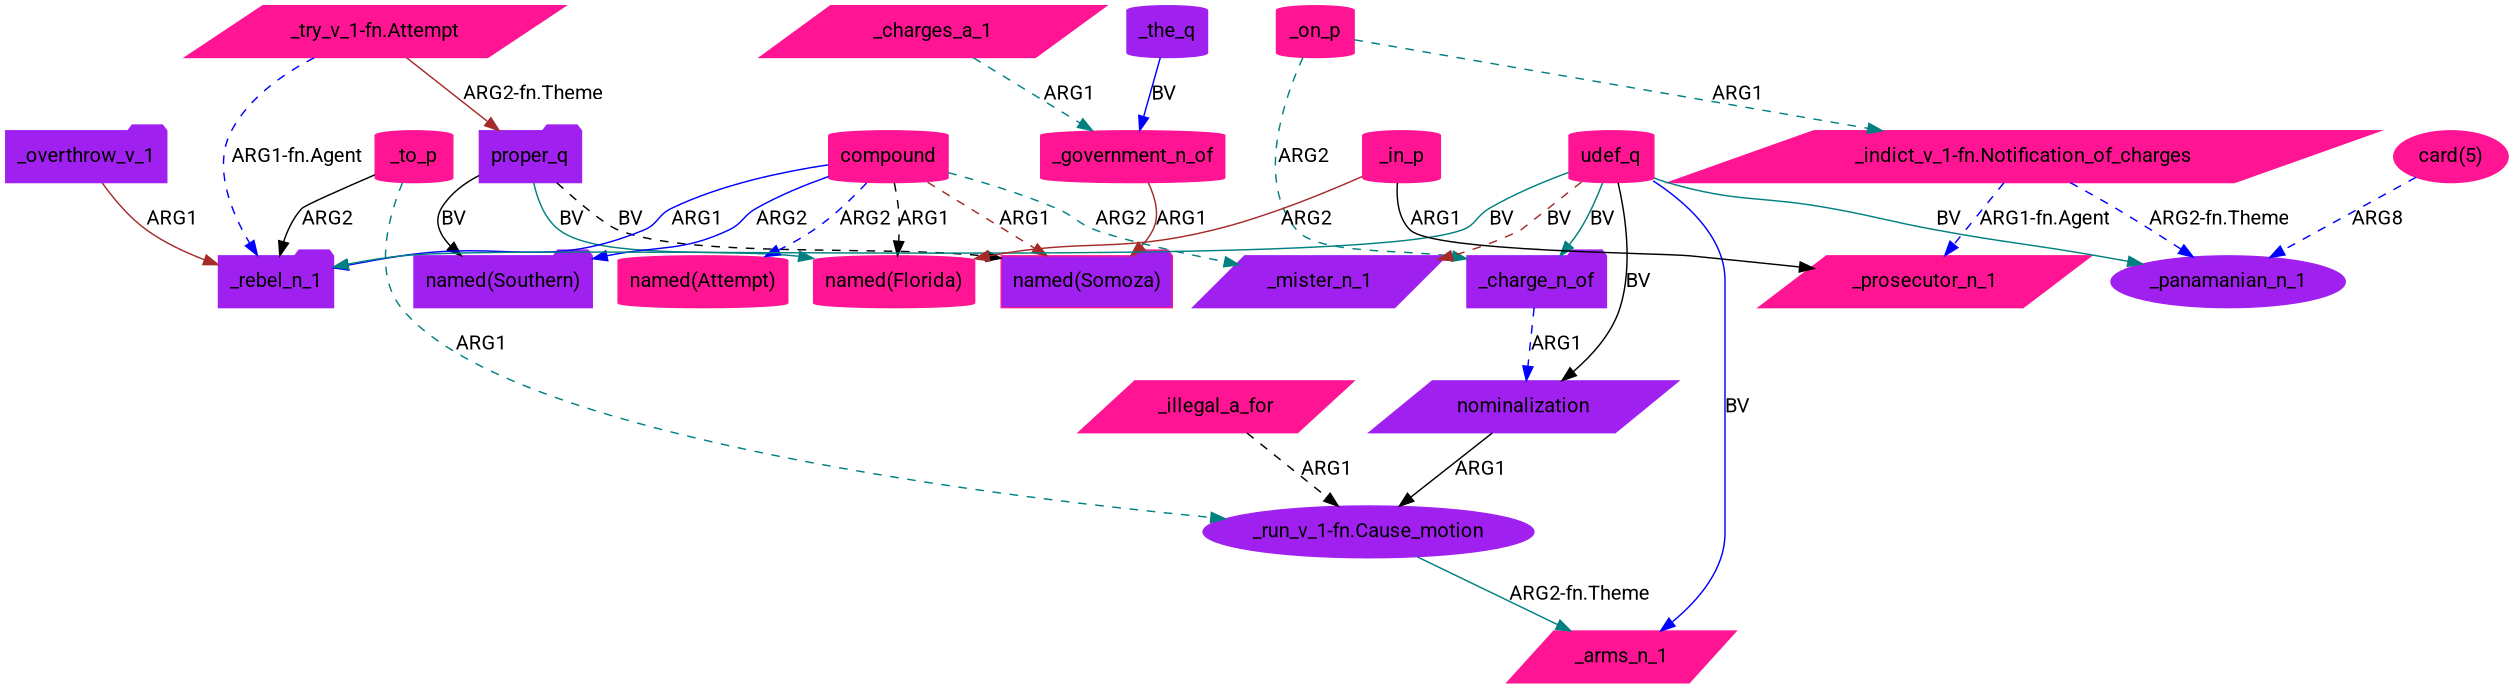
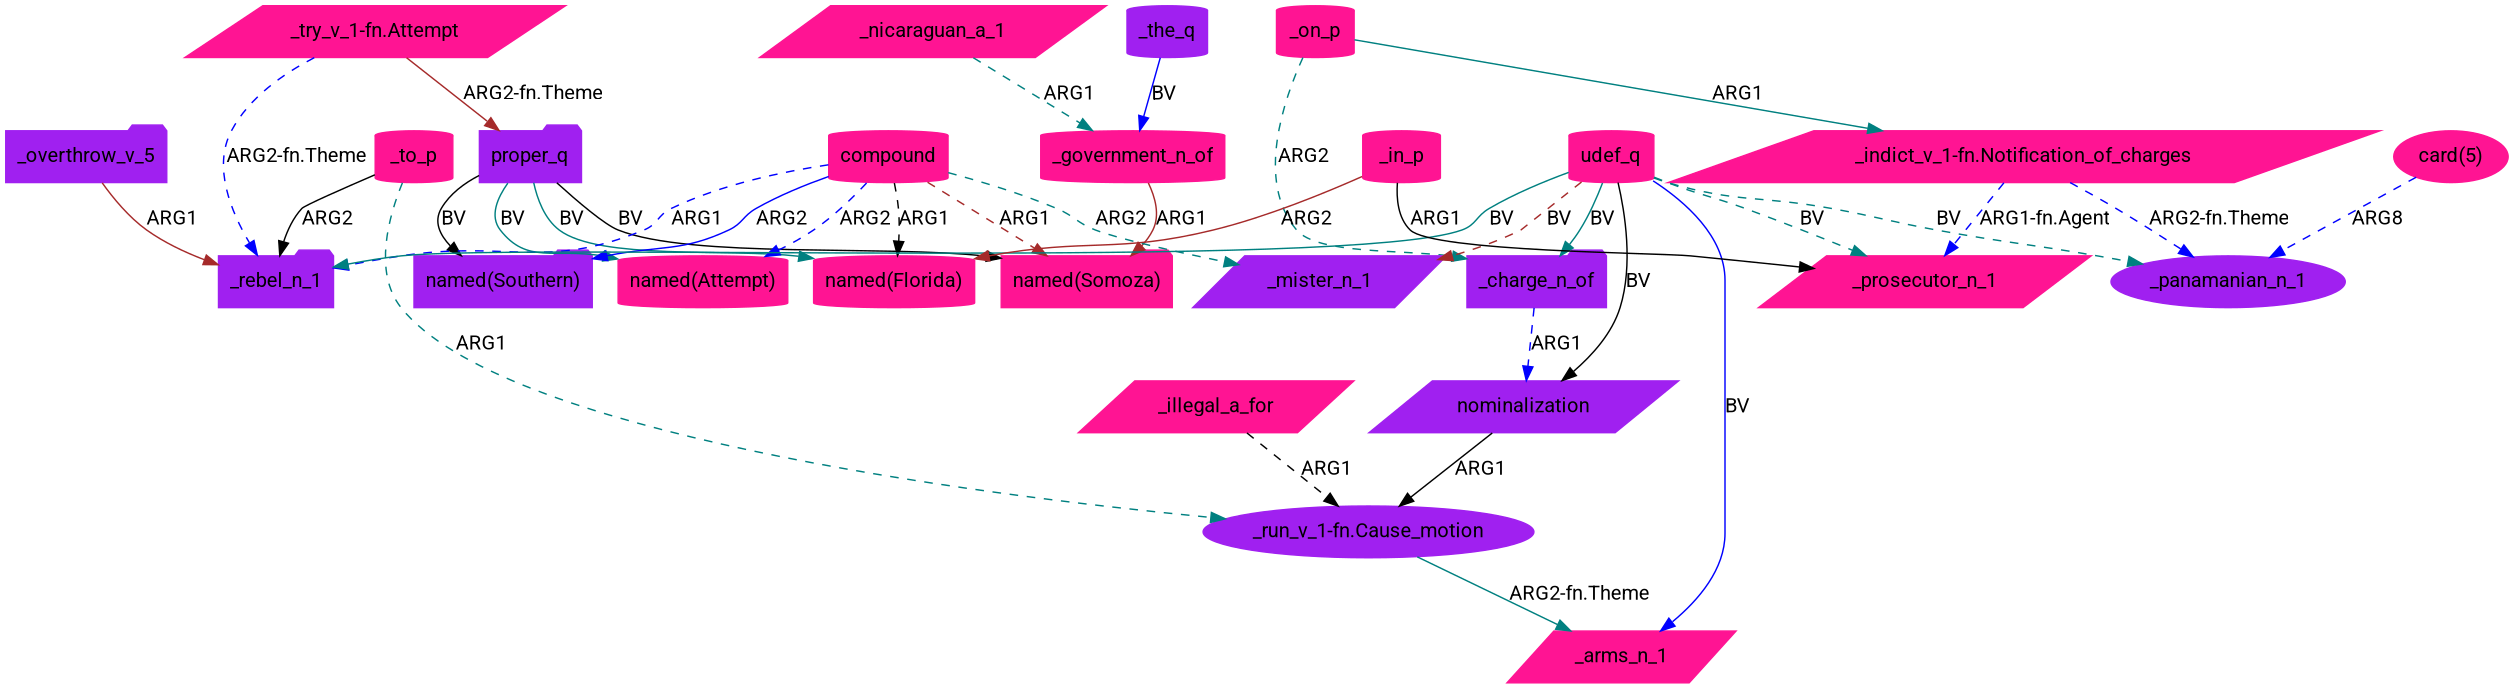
node "_charges_a_1": label "_charges_a_1" -> "_nicaraguan_a_1"
edge "_on_p" -> "_indict_v_1-fn.Notification_of_charges": style dashed -> solid
node "_overthrow_v_1": label "_overthrow_v_1" -> "_overthrow_v_5"
edge "_try_v_1-fn.Attempt" -> "_rebel_n_1": label "ARG1-fn.Agent" -> "ARG2-fn.Theme"
edge "udef_q" -> "_prosecutor_n_1": added, label "BV"
edge "udef_q" -> "_panamanian_n_1": style solid -> dashed
edge "compound" -> "_rebel_n_1": style solid -> dashed
edge "proper_q" -> "named(Somoza)": style dashed -> solid
edge "proper_q" -> "named(Attempt)": added, label "BV"
node "named(Somoza)": fillcolor purple -> deeppink
